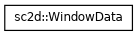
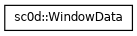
node "sc2d::WindowData": label "sc2d::WindowData" -> "sc0d::WindowData"
